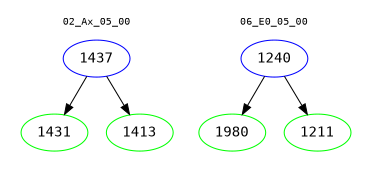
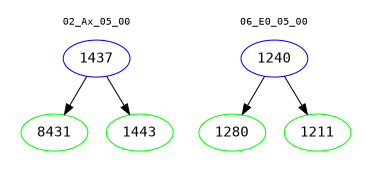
node "1431": label "1431" -> "8431"
node "1413": label "1413" -> "1443"
node "1980": label "1980" -> "1280"
